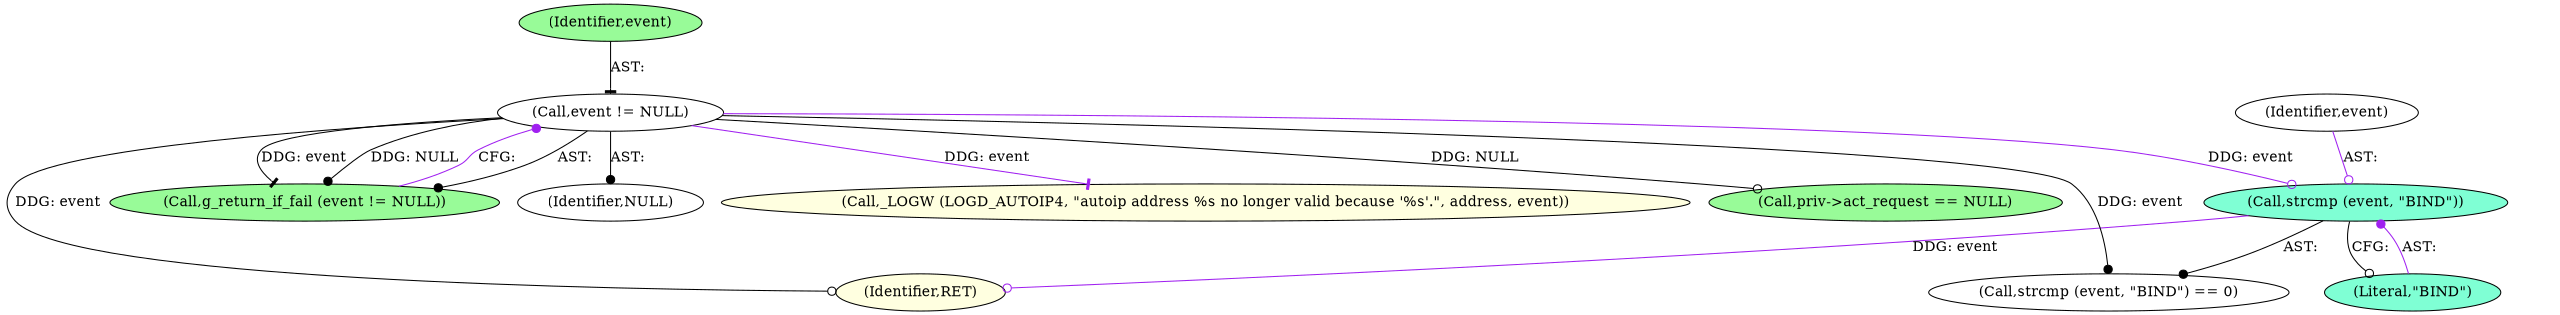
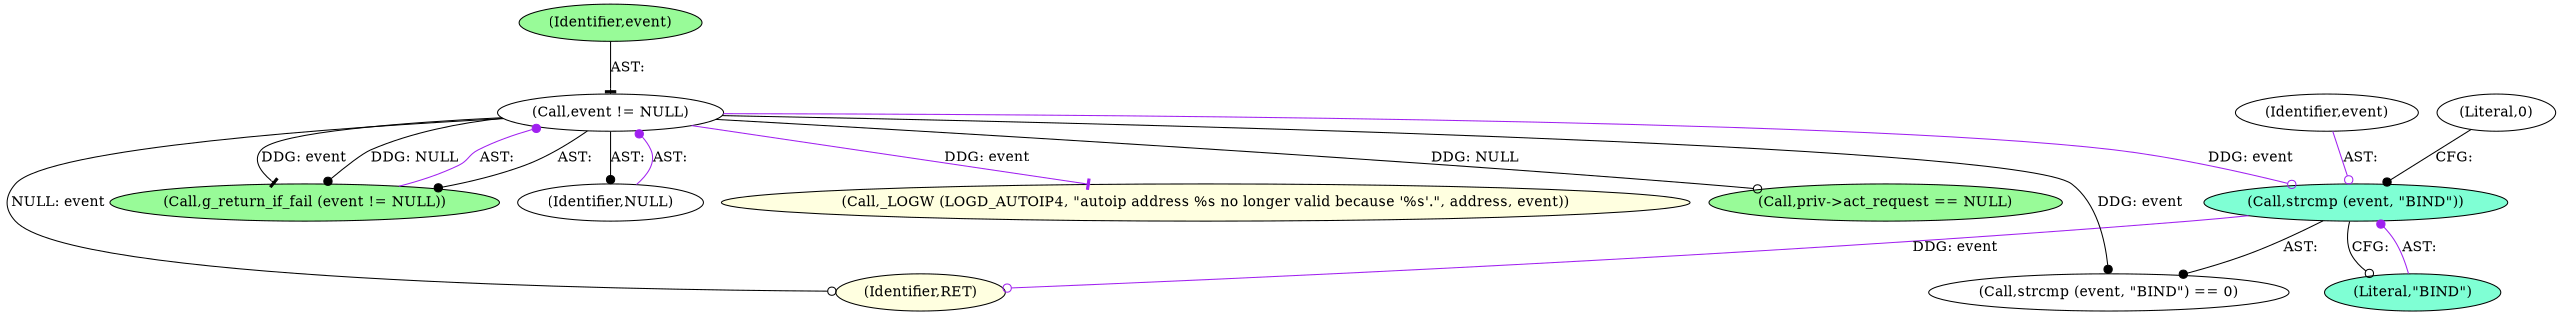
node "(Literal,0)": added
edge "(Call,g_return_if_fail (event != NULL))" -> "(Call,event != NULL)": label "CFG: " -> "AST: "
edge "(Identifier,NULL)" -> "(Call,event != NULL)": added, label "AST:"
edge "(Call,event != NULL)" -> "(Identifier,RET)": label "DDG: event" -> "NULL: event"
